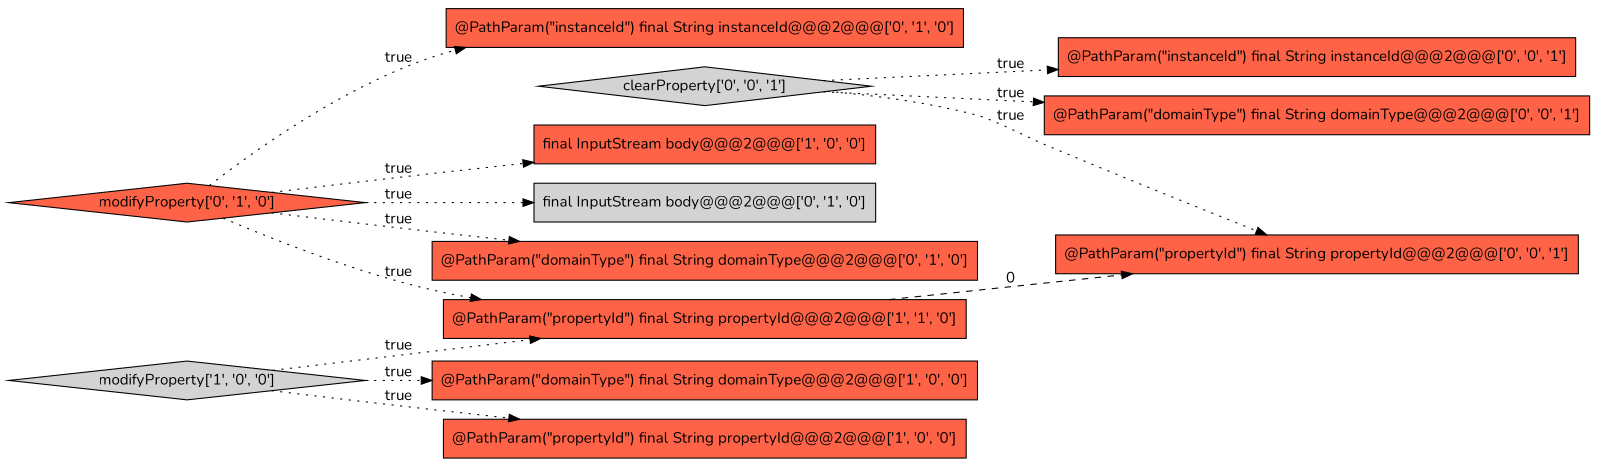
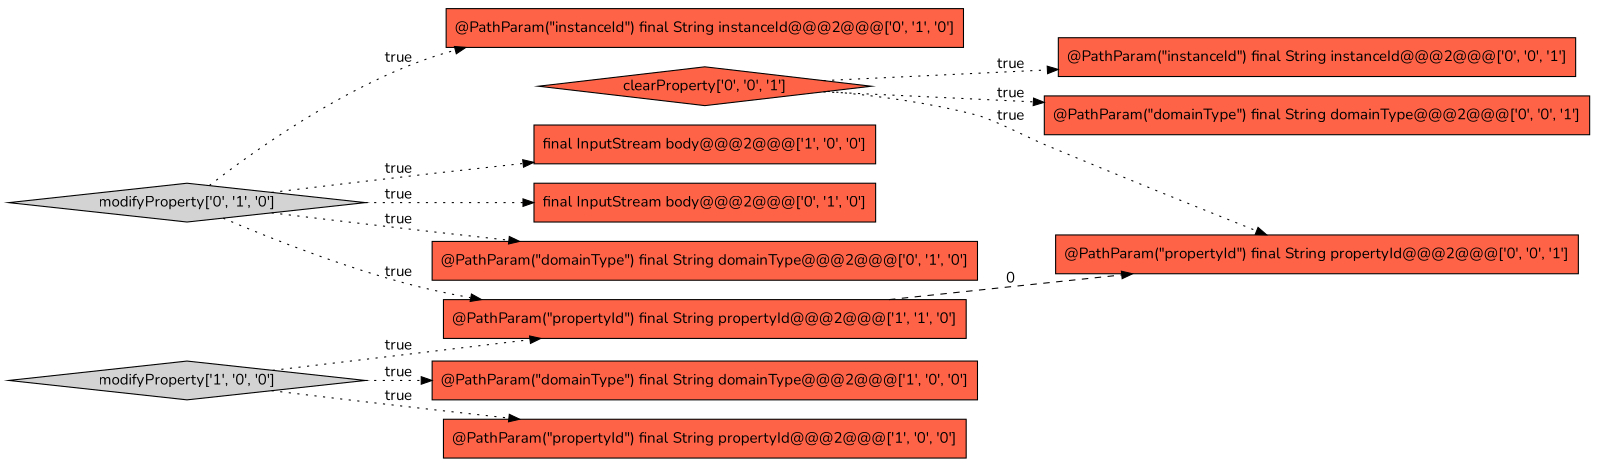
node "clearProperty['0', '0', '1']": fillcolor lightgray -> tomato
node "modifyProperty['0', '1', '0']": fillcolor tomato -> lightgray
node "final InputStream body@@@2@@@['0', '1', '0']": fillcolor lightgray -> tomato
